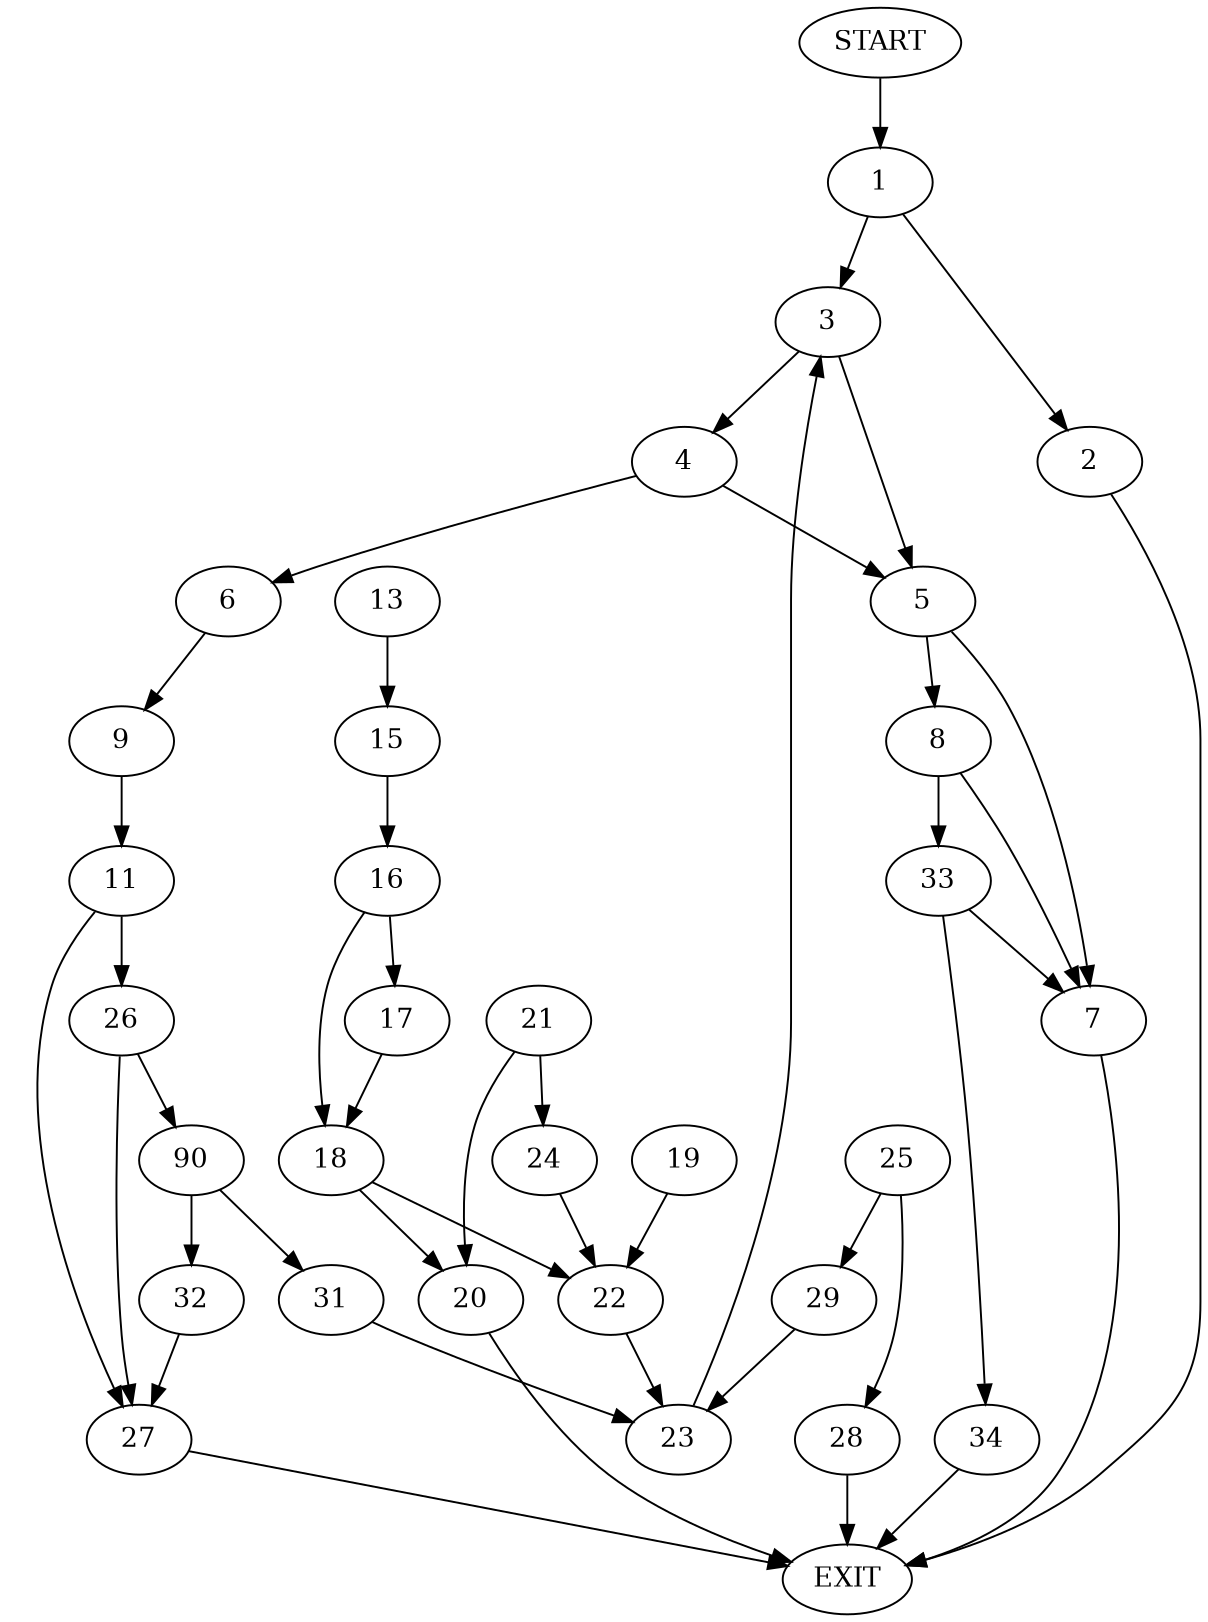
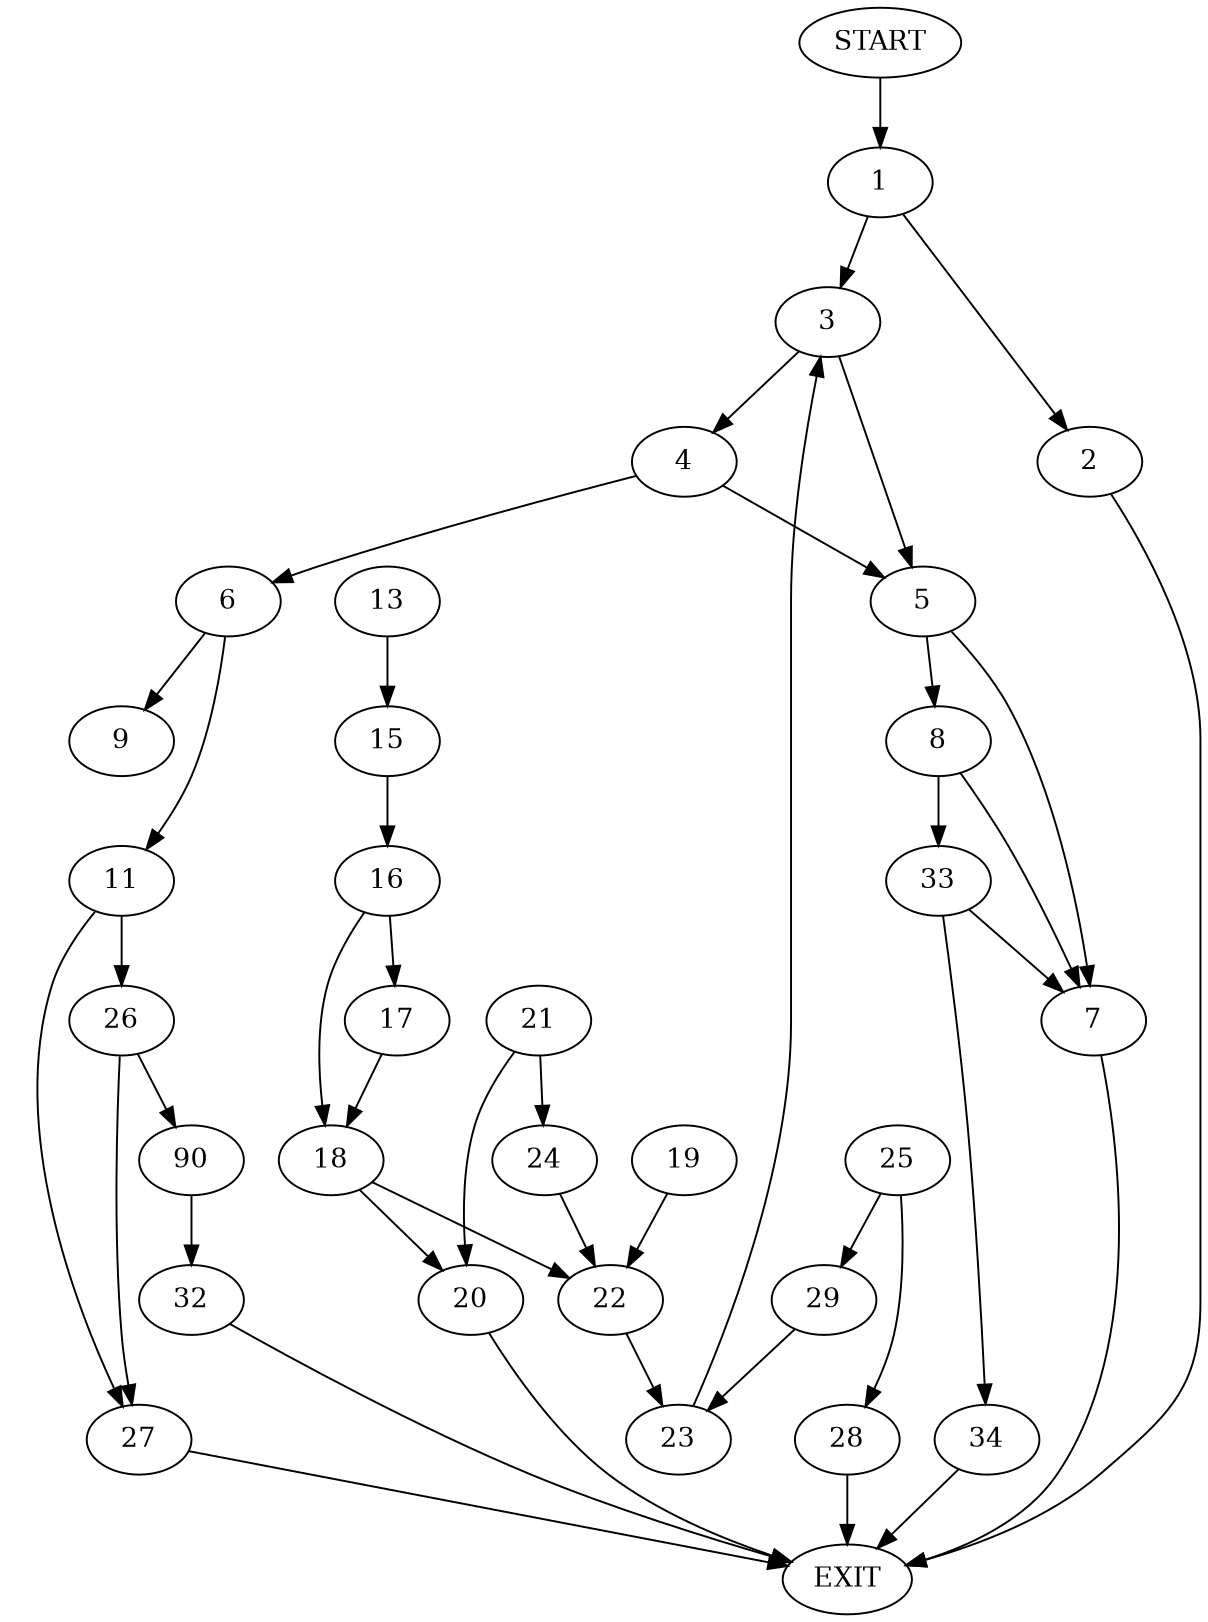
edge "9" -> "11": now "6" -> "11"
node "31": removed
edge "32" -> "27": now "32" -> "EXIT"
